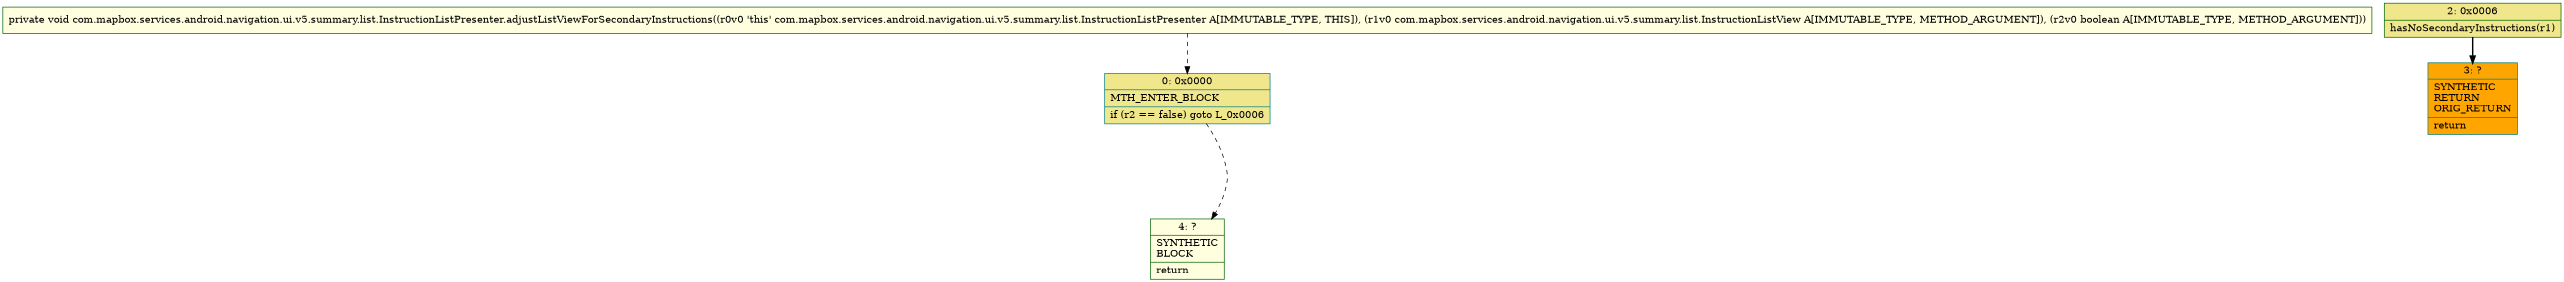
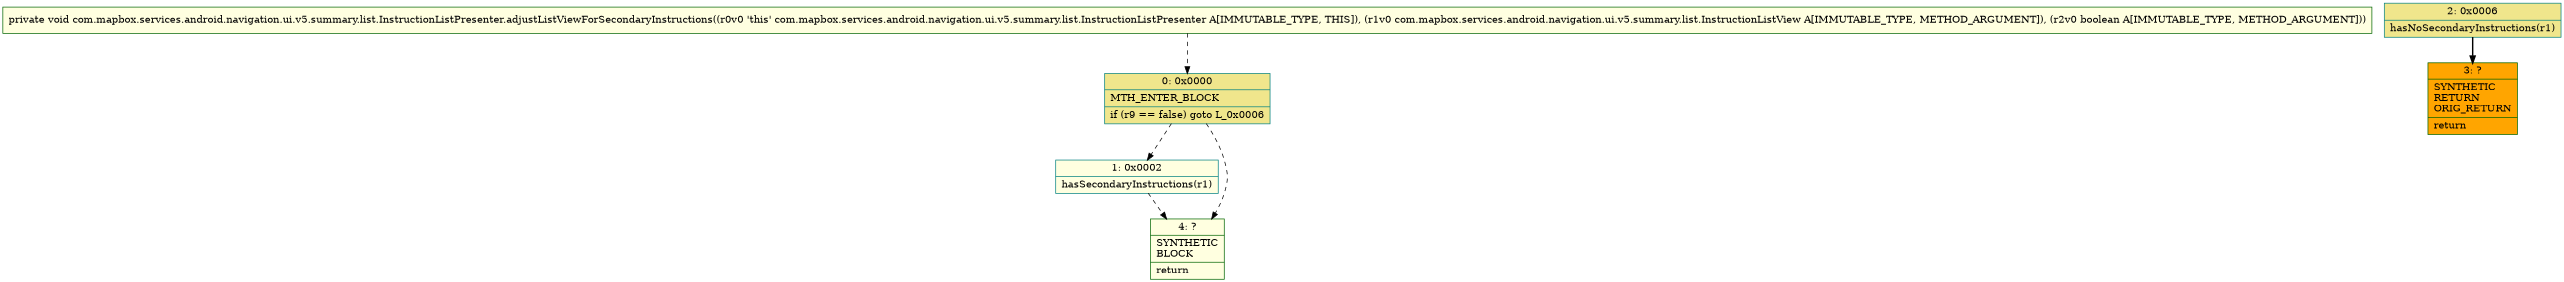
node "2: 0x0006": color darkgreen -> teal
node "3: ?": color teal -> darkgreen
node "0: 0x0000": text "if (r2 == false) goto L_0x0006" -> "if (r9 == false) goto L_0x0006"
node "1: 0x0002": added
